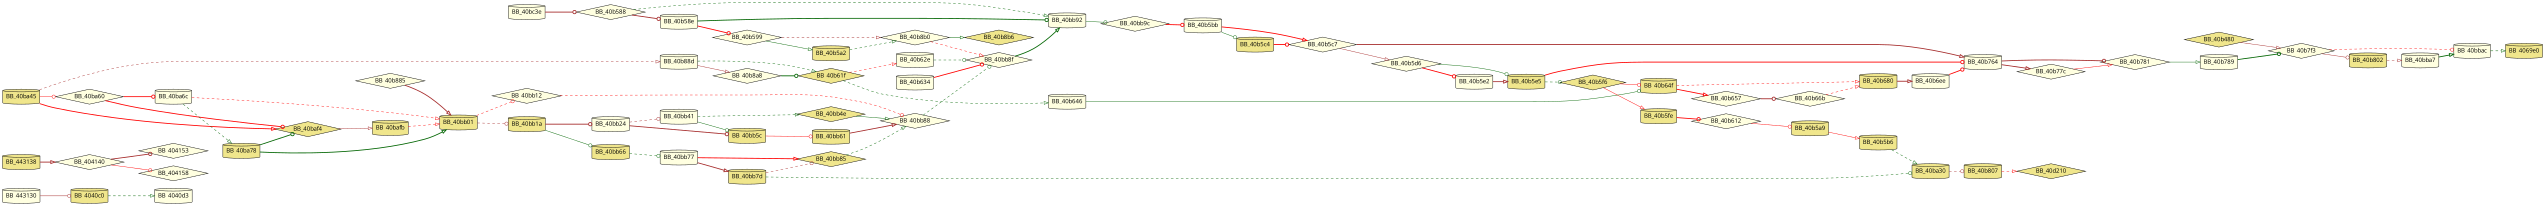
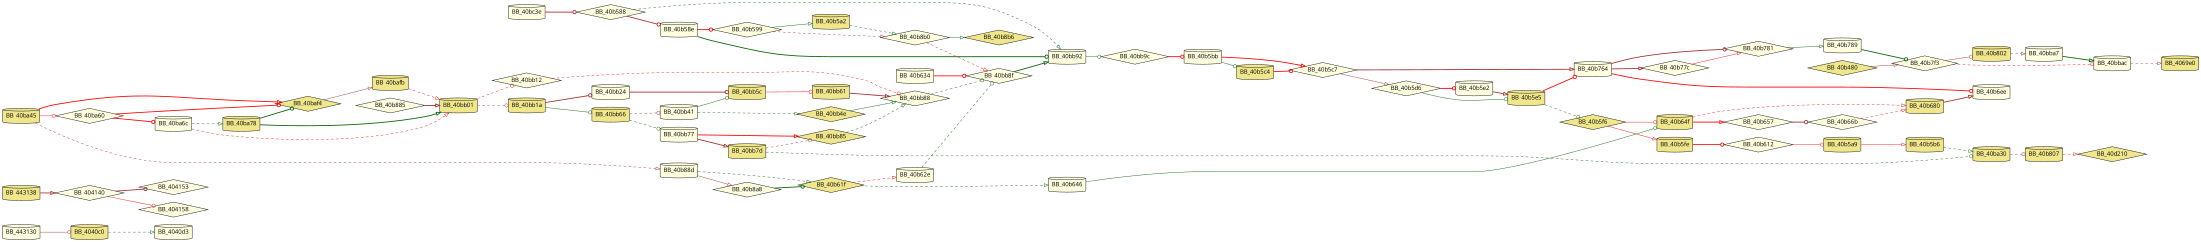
edge "BB_40bbac" -> "BB_4069e0": color darkgreen -> brown
edge "BB_40b6ee" -> "BB_40b764": reversed
edge "BB_40bb24" -> "BB_40bb41": now "BB_40bb66" -> "BB_40bb41"
